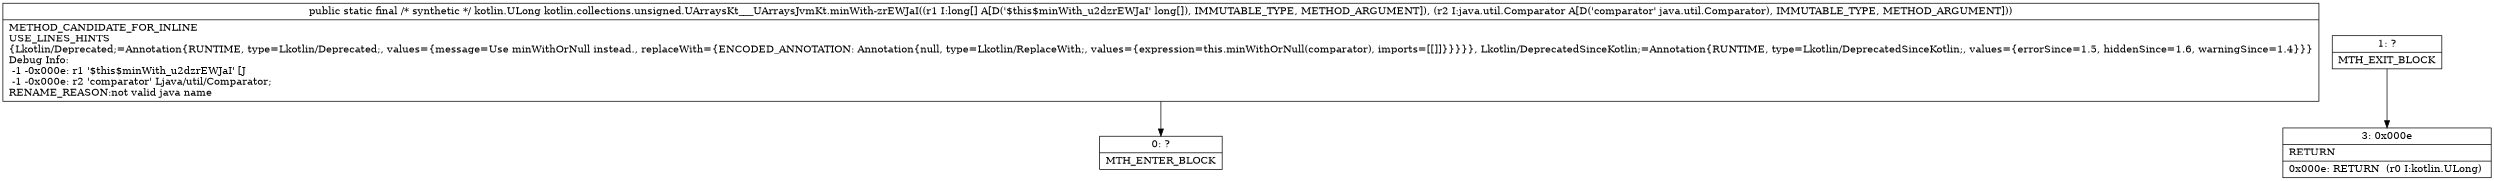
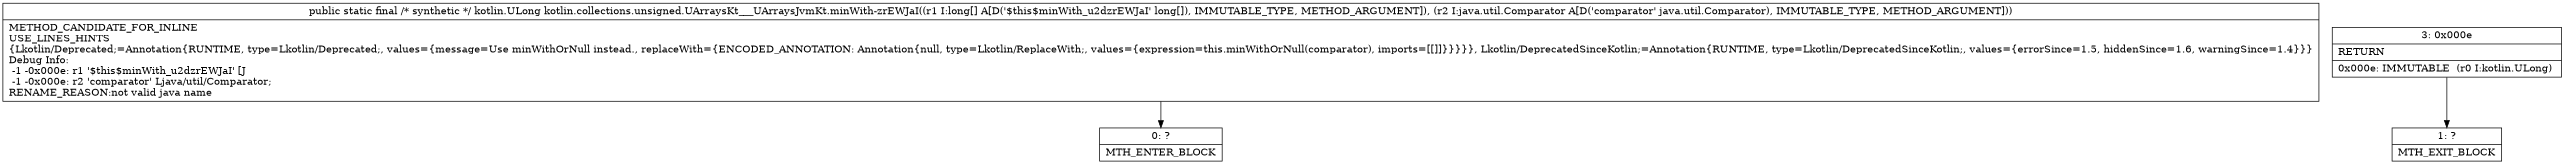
edge "1: ?" -> "3: 0x000e": reversed
node "3: 0x000e": text "0x000e: RETURN  (r0 I:kotlin.ULong)" -> "0x000e: IMMUTABLE  (r0 I:kotlin.ULong)"
